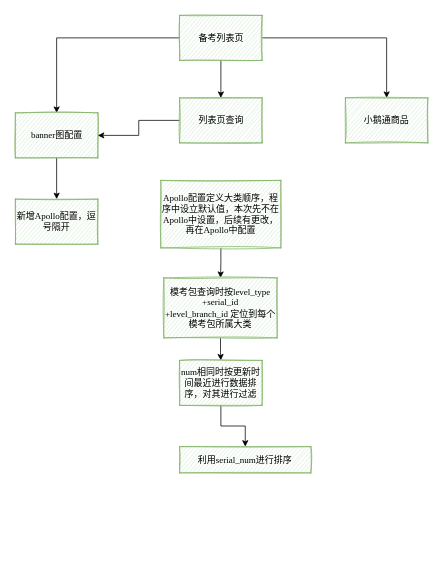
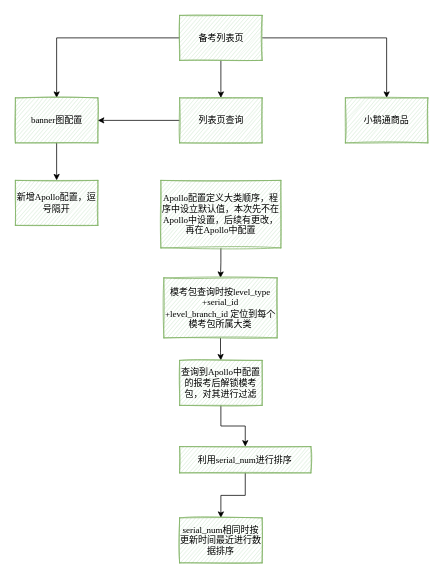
node "banner图配置": moved (57, 135) -> (57, 120)
node "新增Apollo配置，逗号隔开": moved (57, 222) -> (57, 203)
node "num相同时按更新时间最近进行数据排序，对其进行过滤": label "num相同时按更新时间最近进行数据排序，对其进行过滤" -> "查询到Apollo中配置的报考后解锁模考包，对其进行过滤"
edge "利用serial_num进行排序" -> "serial_num相同时按更新时间最近进行数据排序": added
node "serial_num相同时按更新时间最近进行数据排序": added
